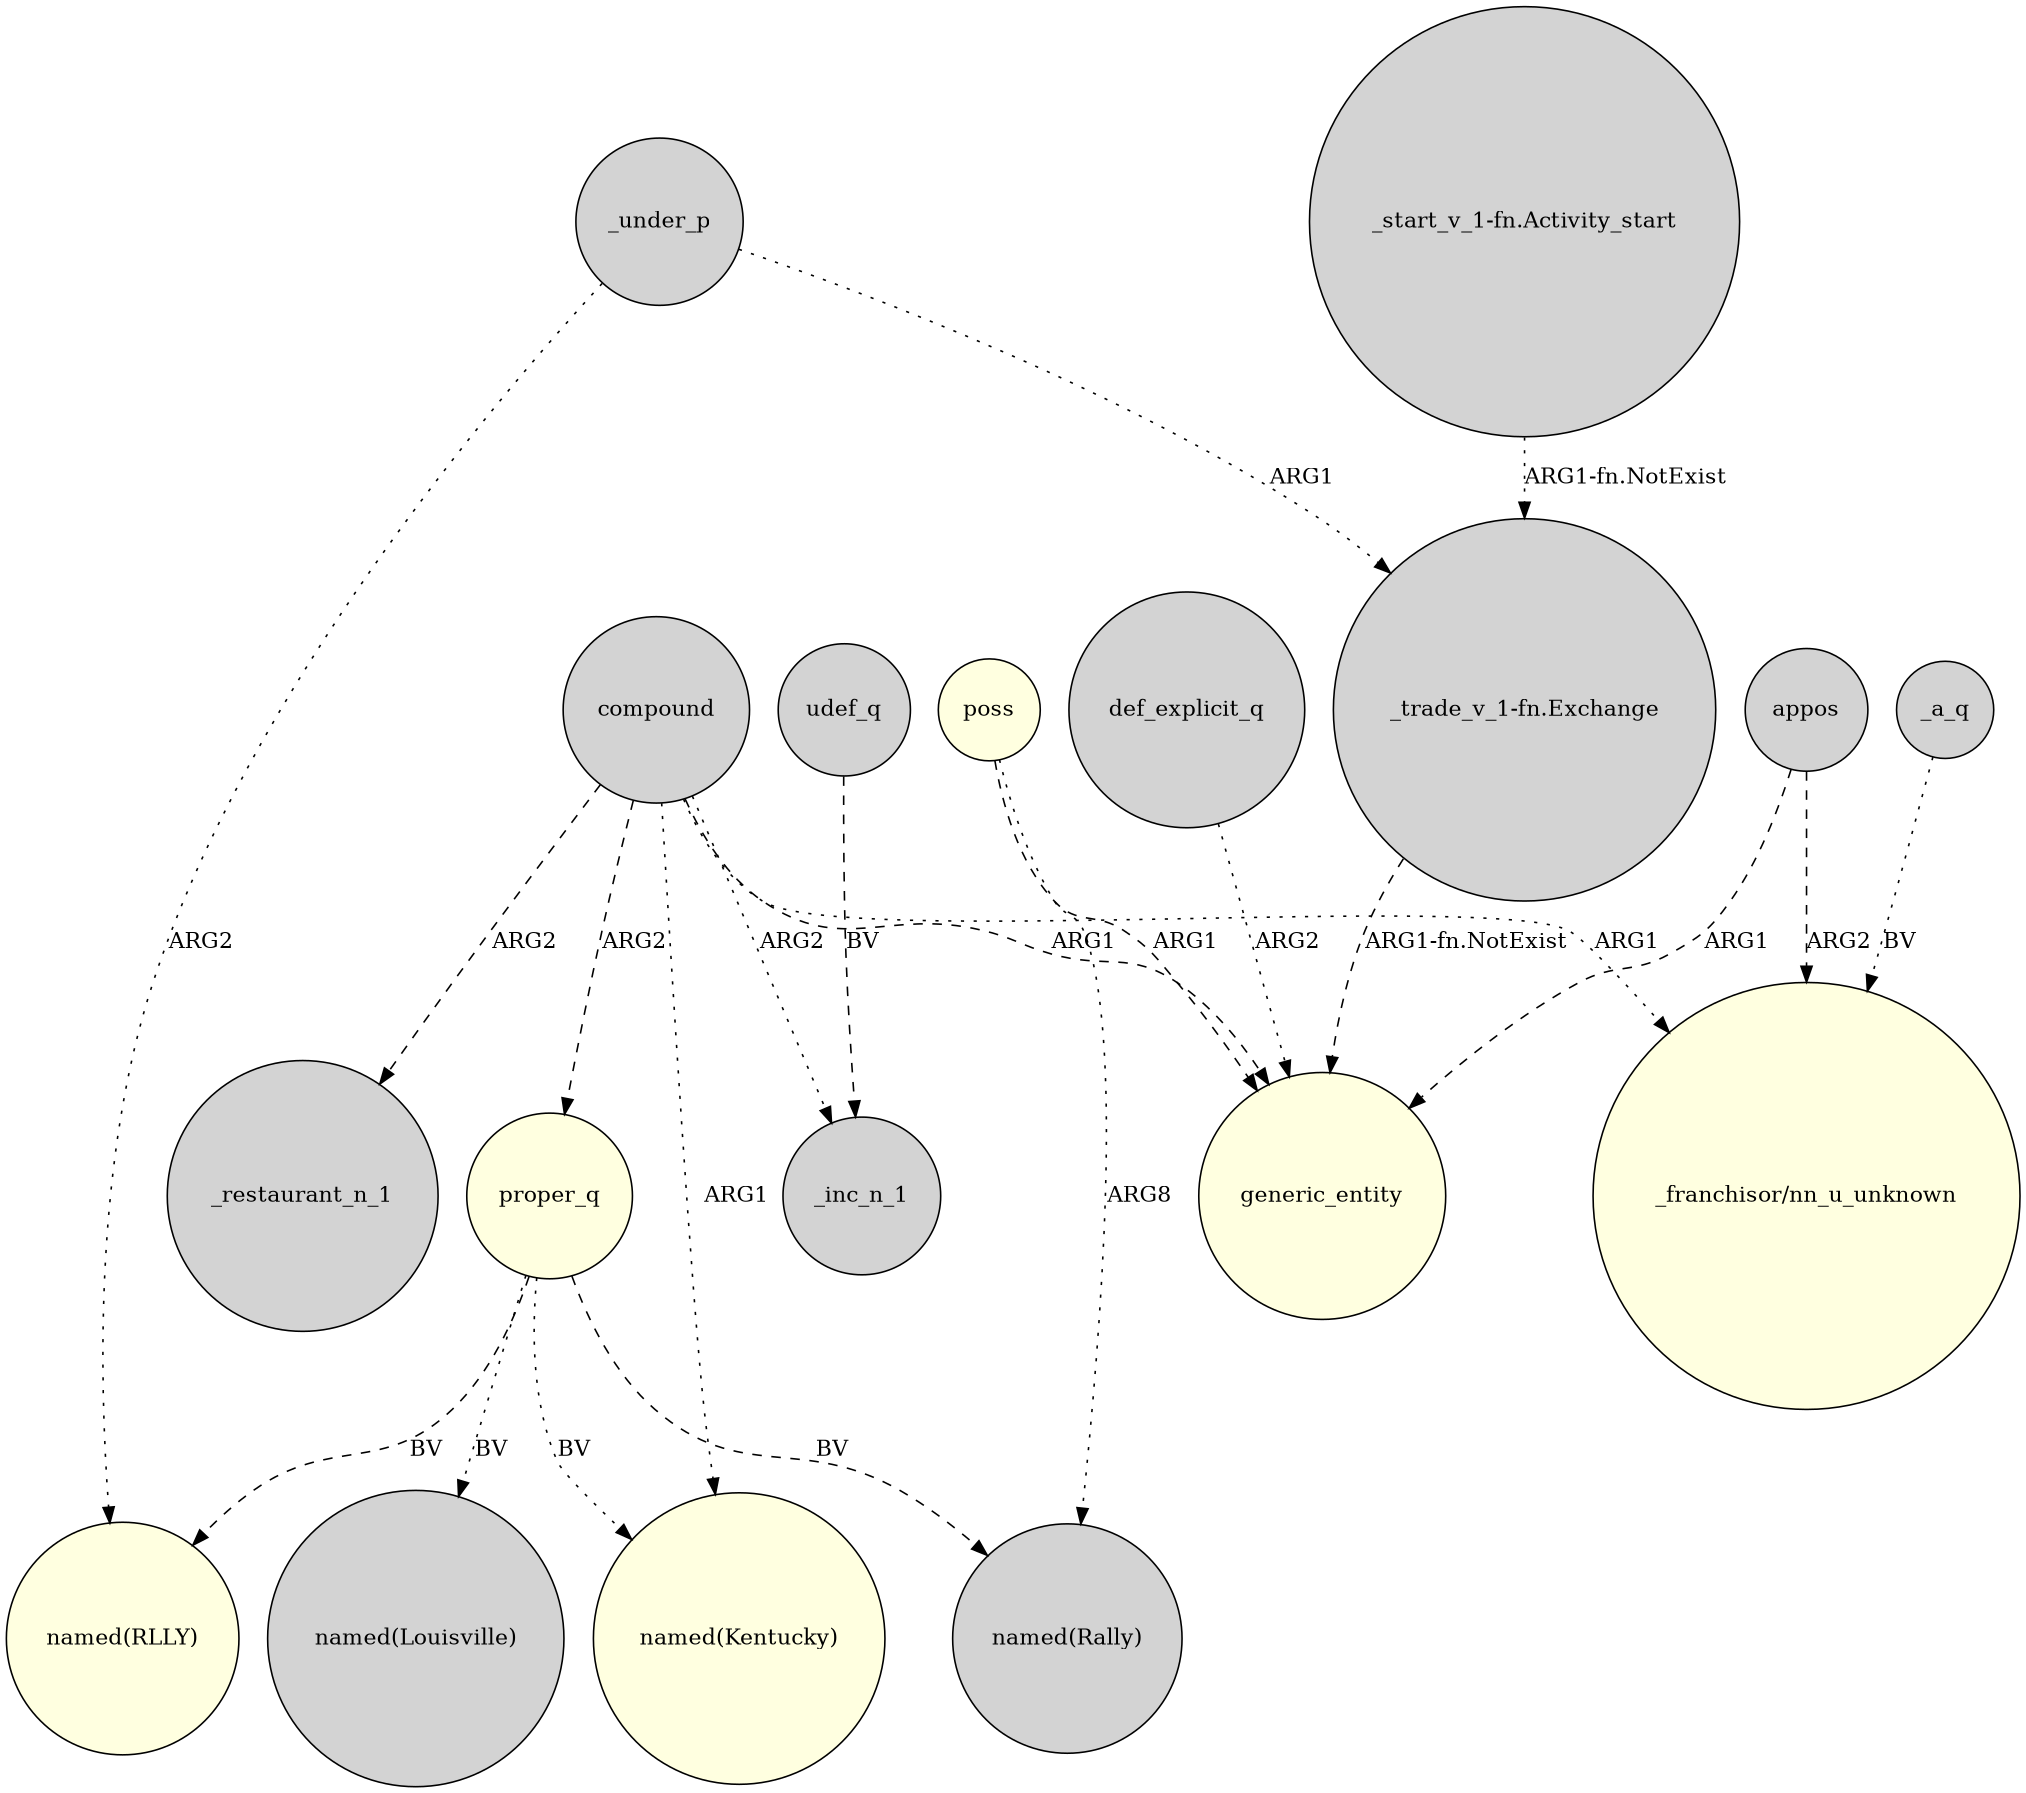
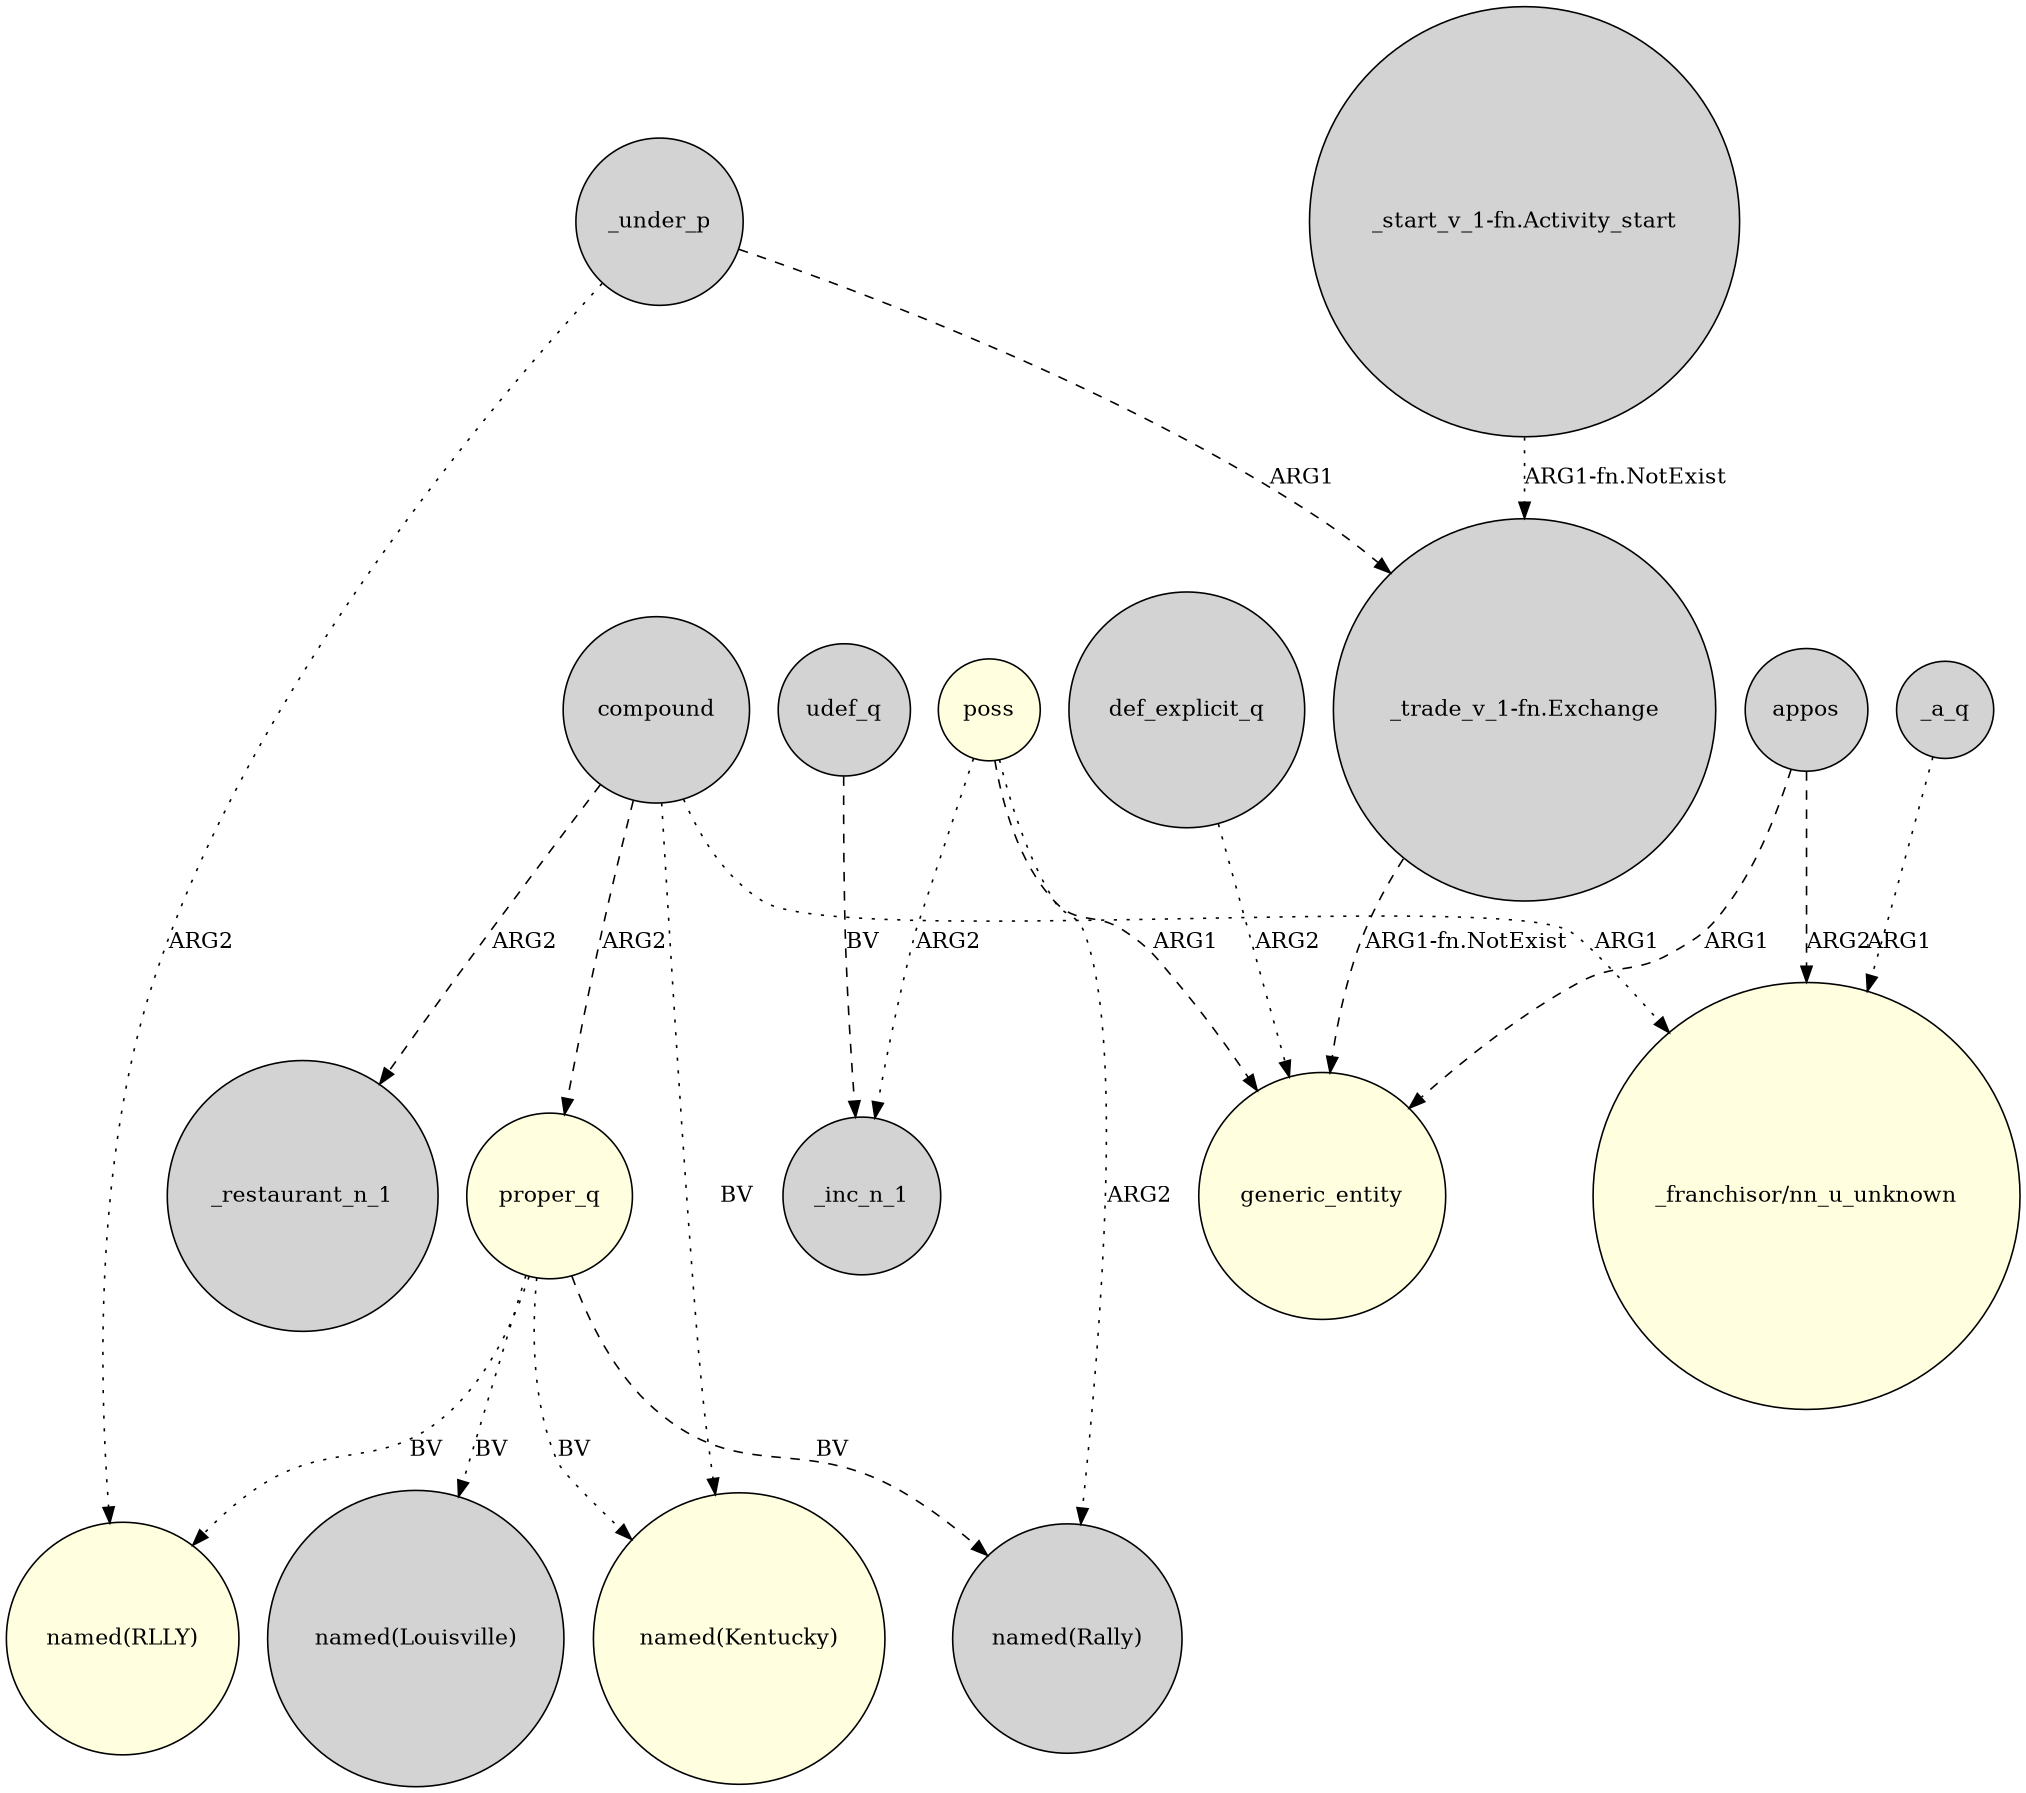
edge "_under_p" -> "_trade_v_1-fn.Exchange": style dotted -> dashed
edge "compound" -> "generic_entity": removed, label "ARG1"
edge "_a_q" -> "_franchisor/nn_u_unknown": label "BV" -> "ARG1"
edge "compound" -> "_inc_n_1": now "poss" -> "_inc_n_1"
edge "compound" -> "named(Kentucky)": label "ARG1" -> "BV"
edge "poss" -> "named(Rally)": label "ARG8" -> "ARG2"
edge "proper_q" -> "named(RLLY)": style dashed -> dotted
